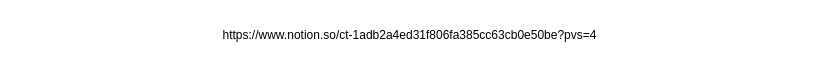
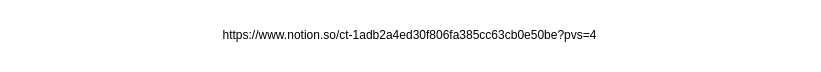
node "https://www.notion.so/ct-1adb2a4ed31f806fa385cc63cb0e50be?pvs=4": label "https://www.notion.so/ct-1adb2a4ed31f806fa385cc63cb0e50be?pvs=4" -> "https://www.notion.so/ct-1adb2a4ed30f806fa385cc63cb0e50be?pvs=4"
